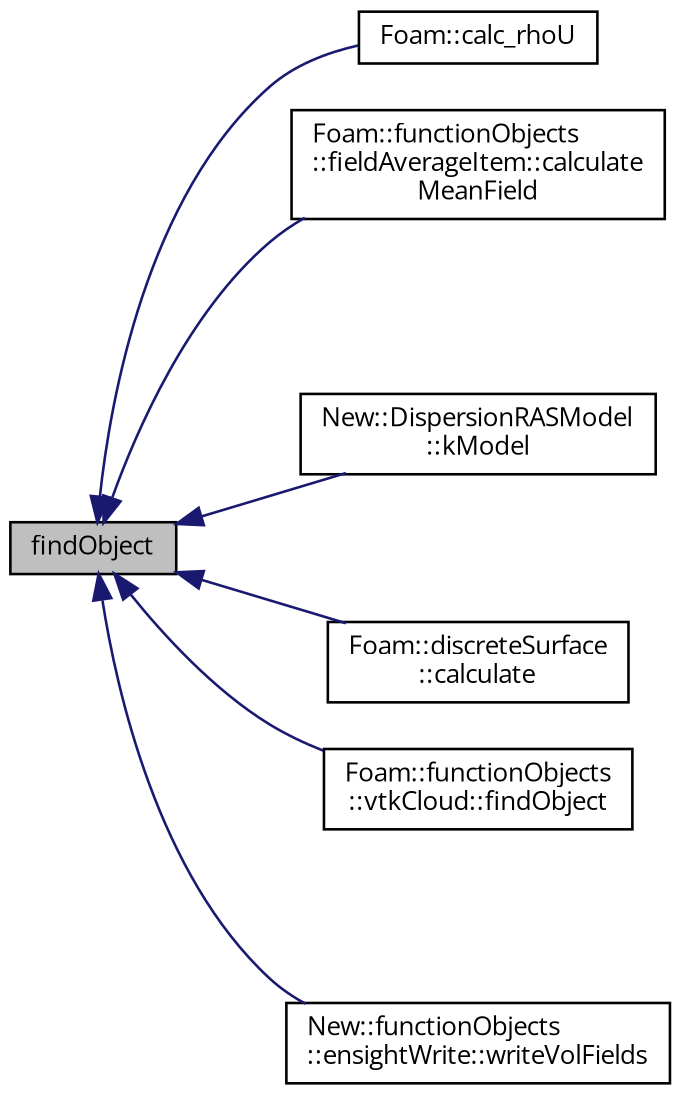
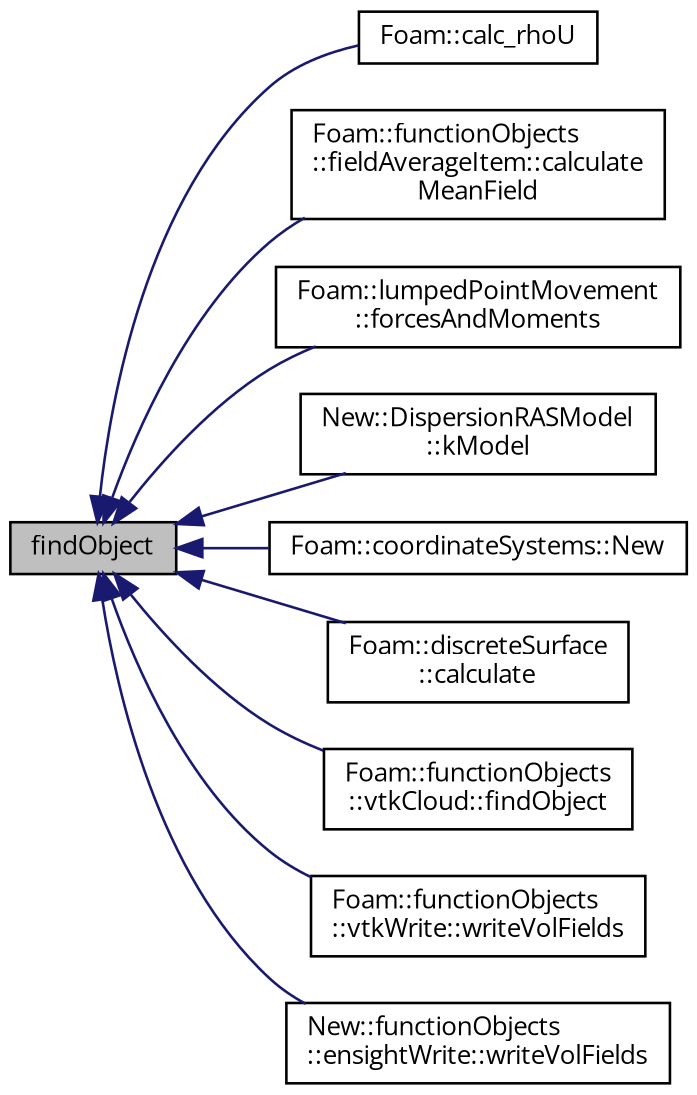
node "Foam::lumpedPointMovement ::forcesAndMoments": added
node "Foam::coordinateSystems::New": added
node "Foam::functionObjects ::vtkWrite::writeVolFields": added
